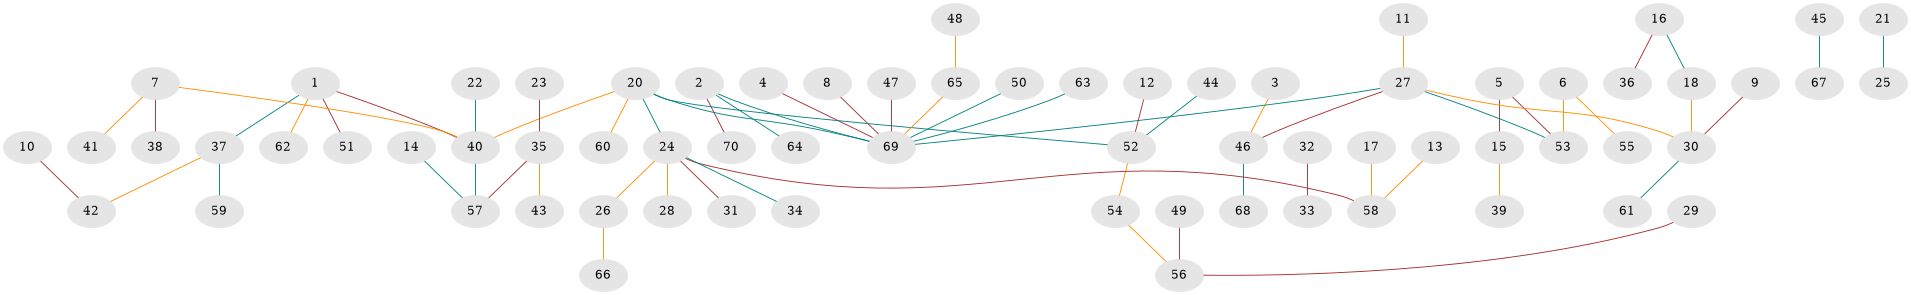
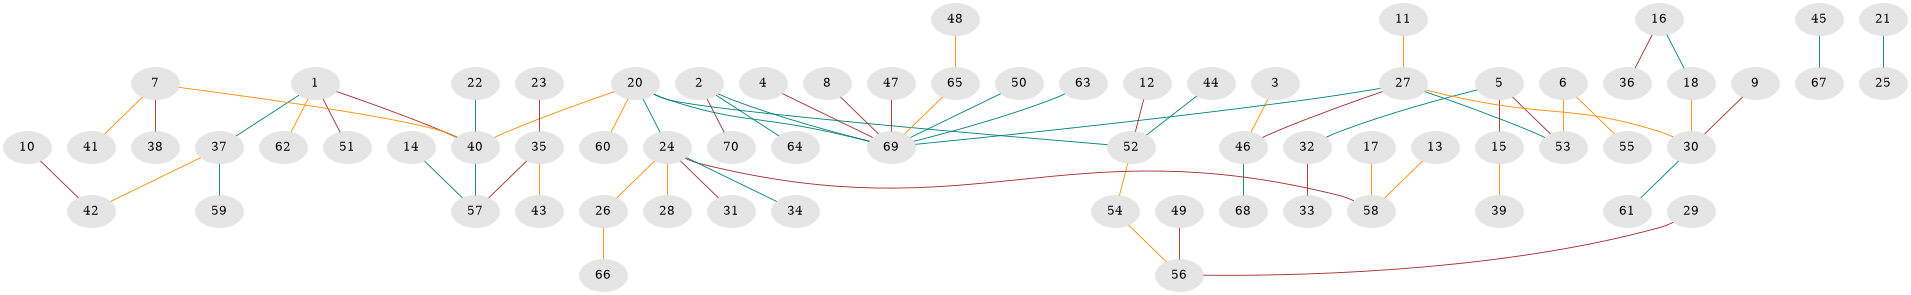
edge "5" -- "32": added
